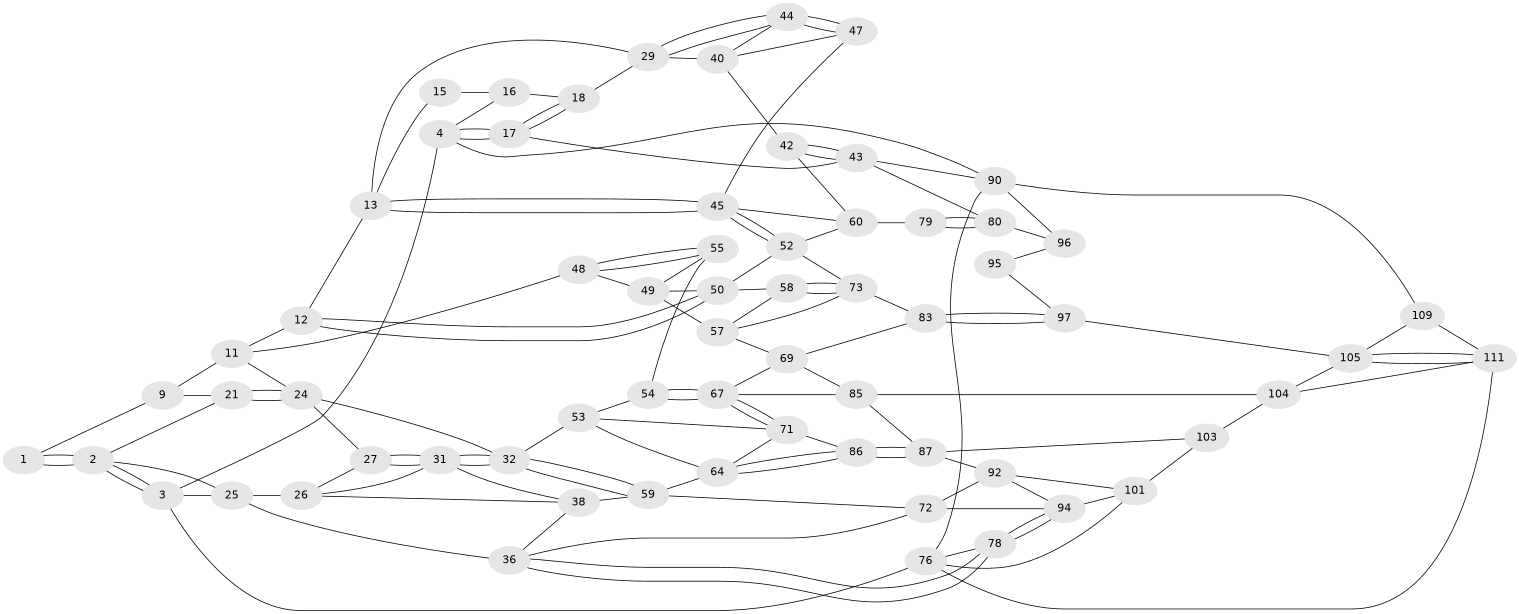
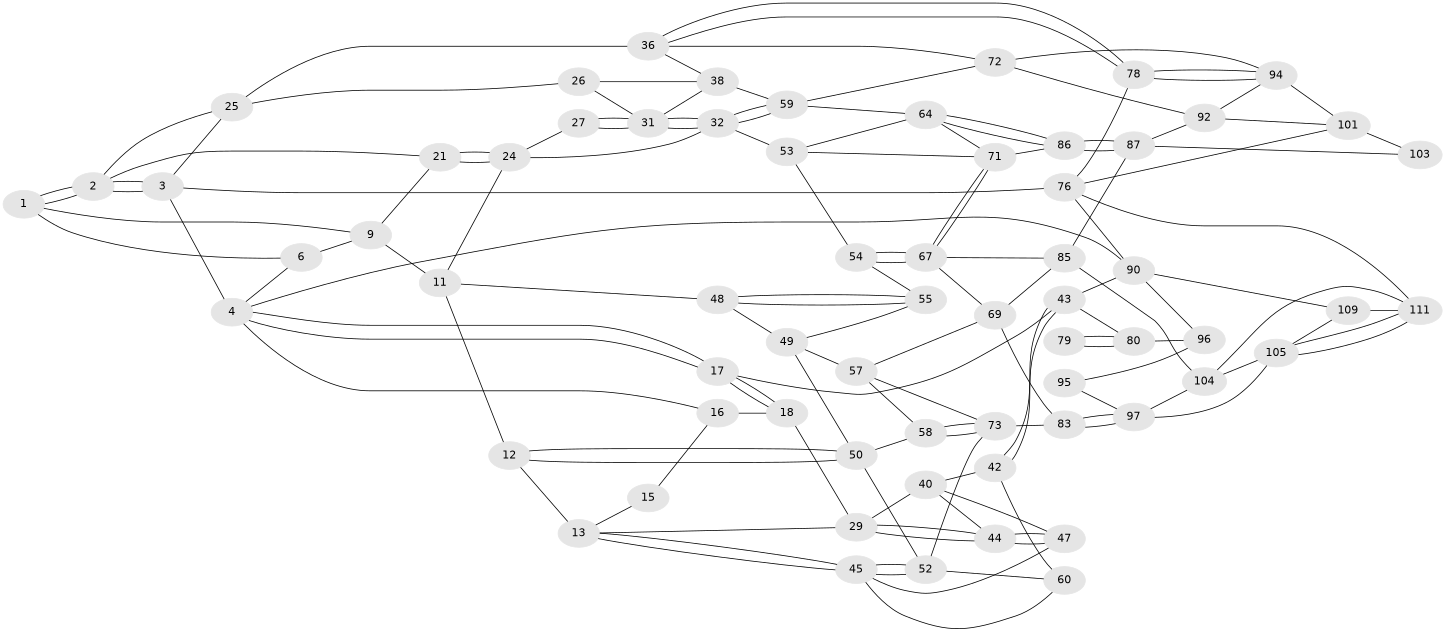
edge "60" -- "79": removed
node "6": added
edge "104" -- "103": now "104" -- "97"
edge "27" -- "26": removed
